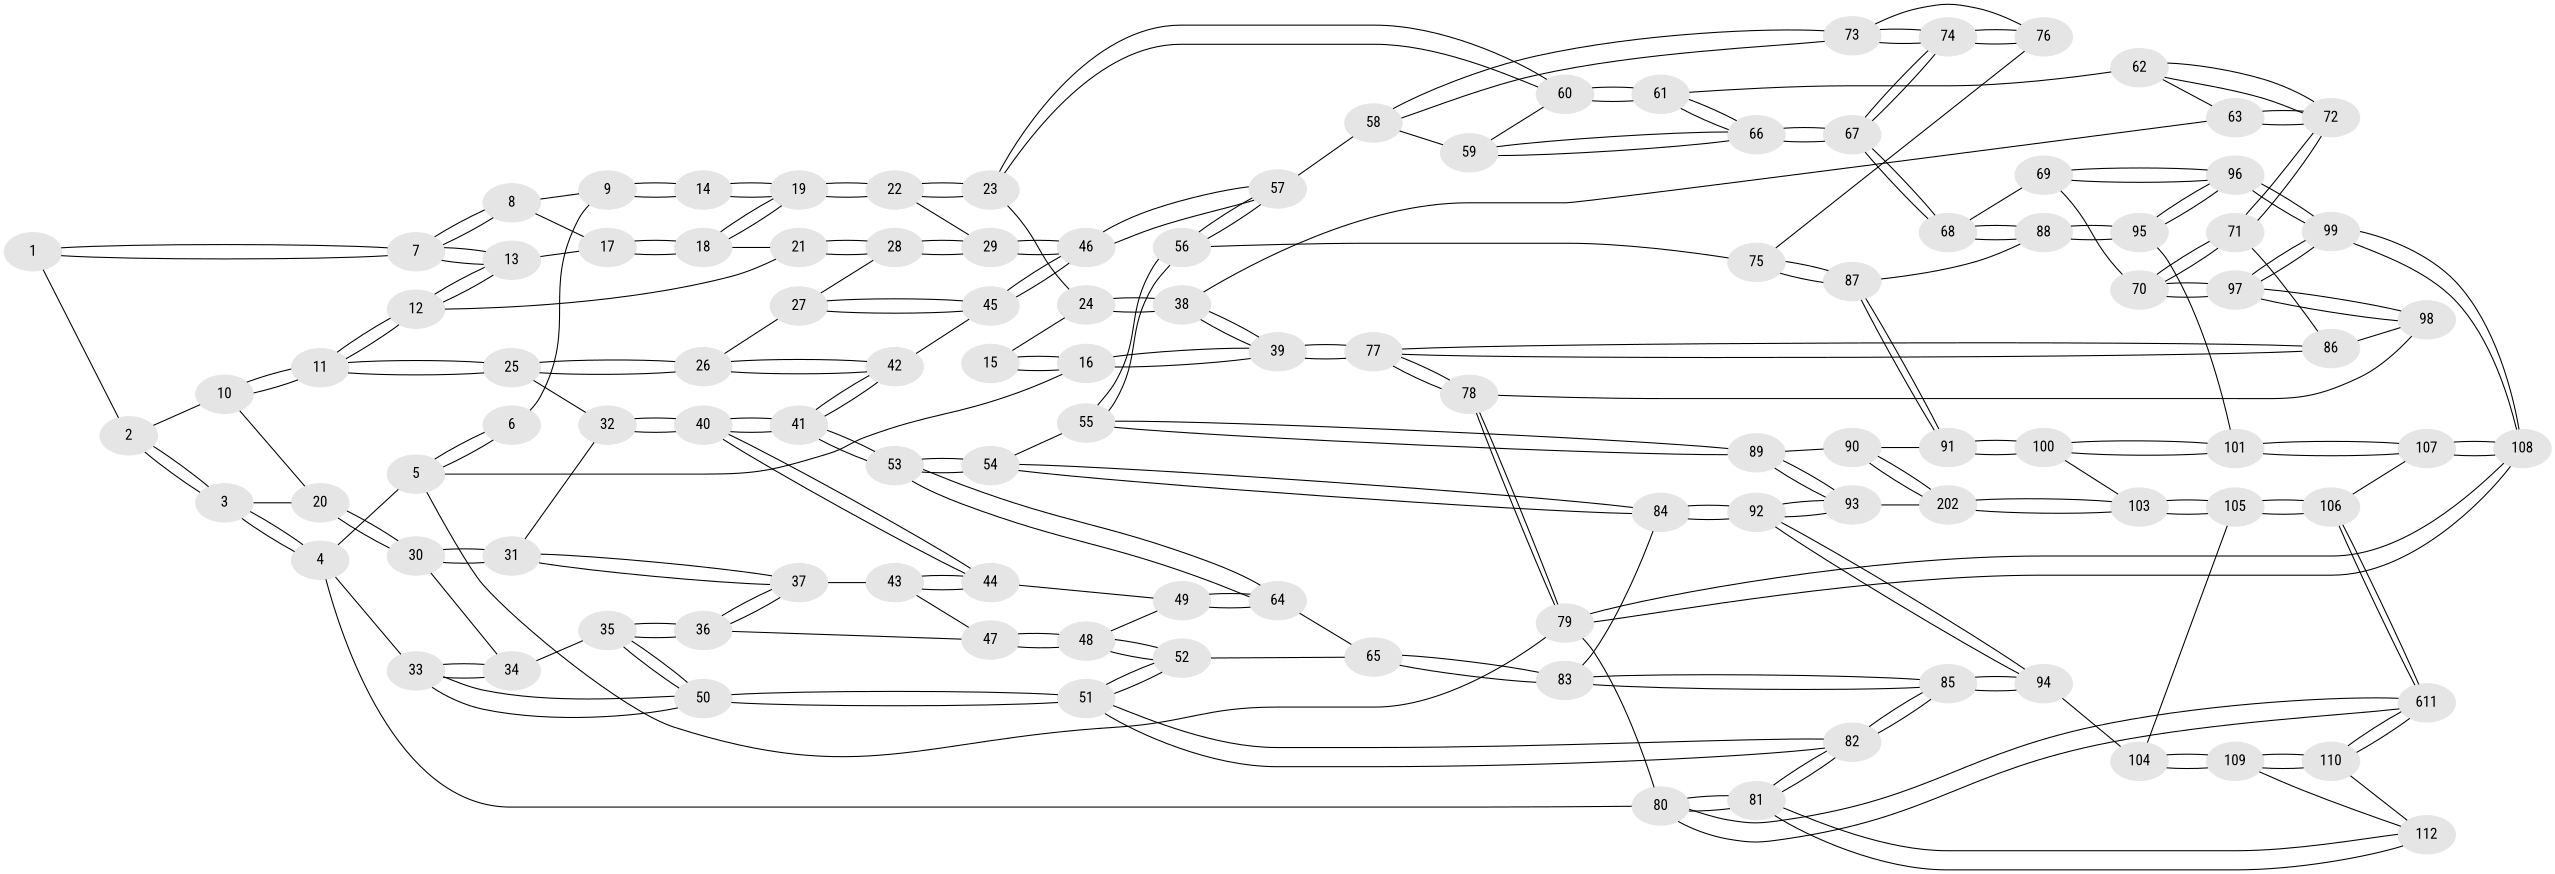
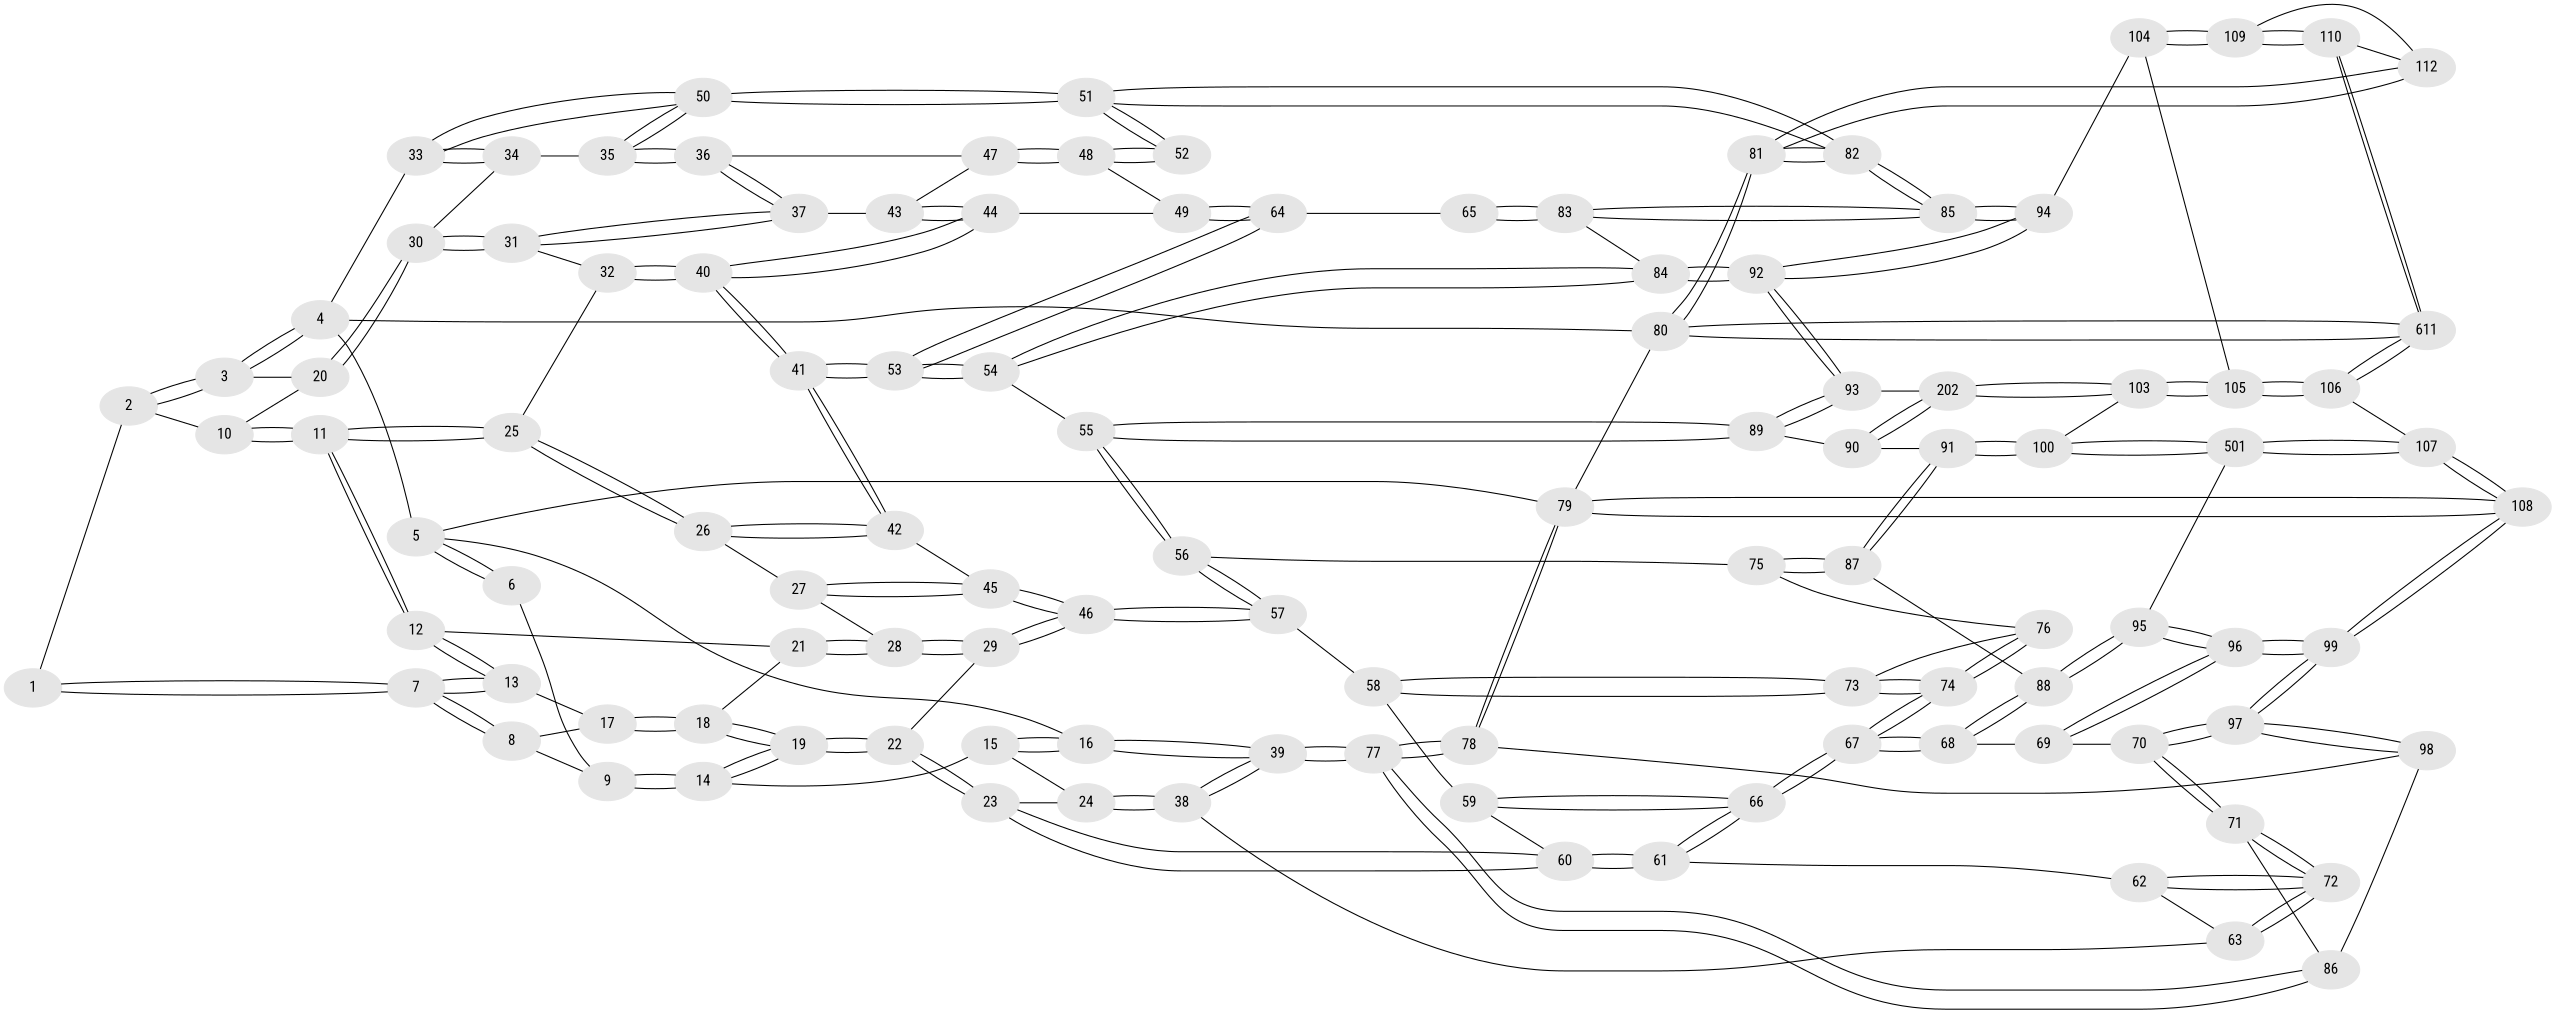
node "101": label "101" -> "501"
edge "65" -- "52": removed
edge "15" -- "14": added
